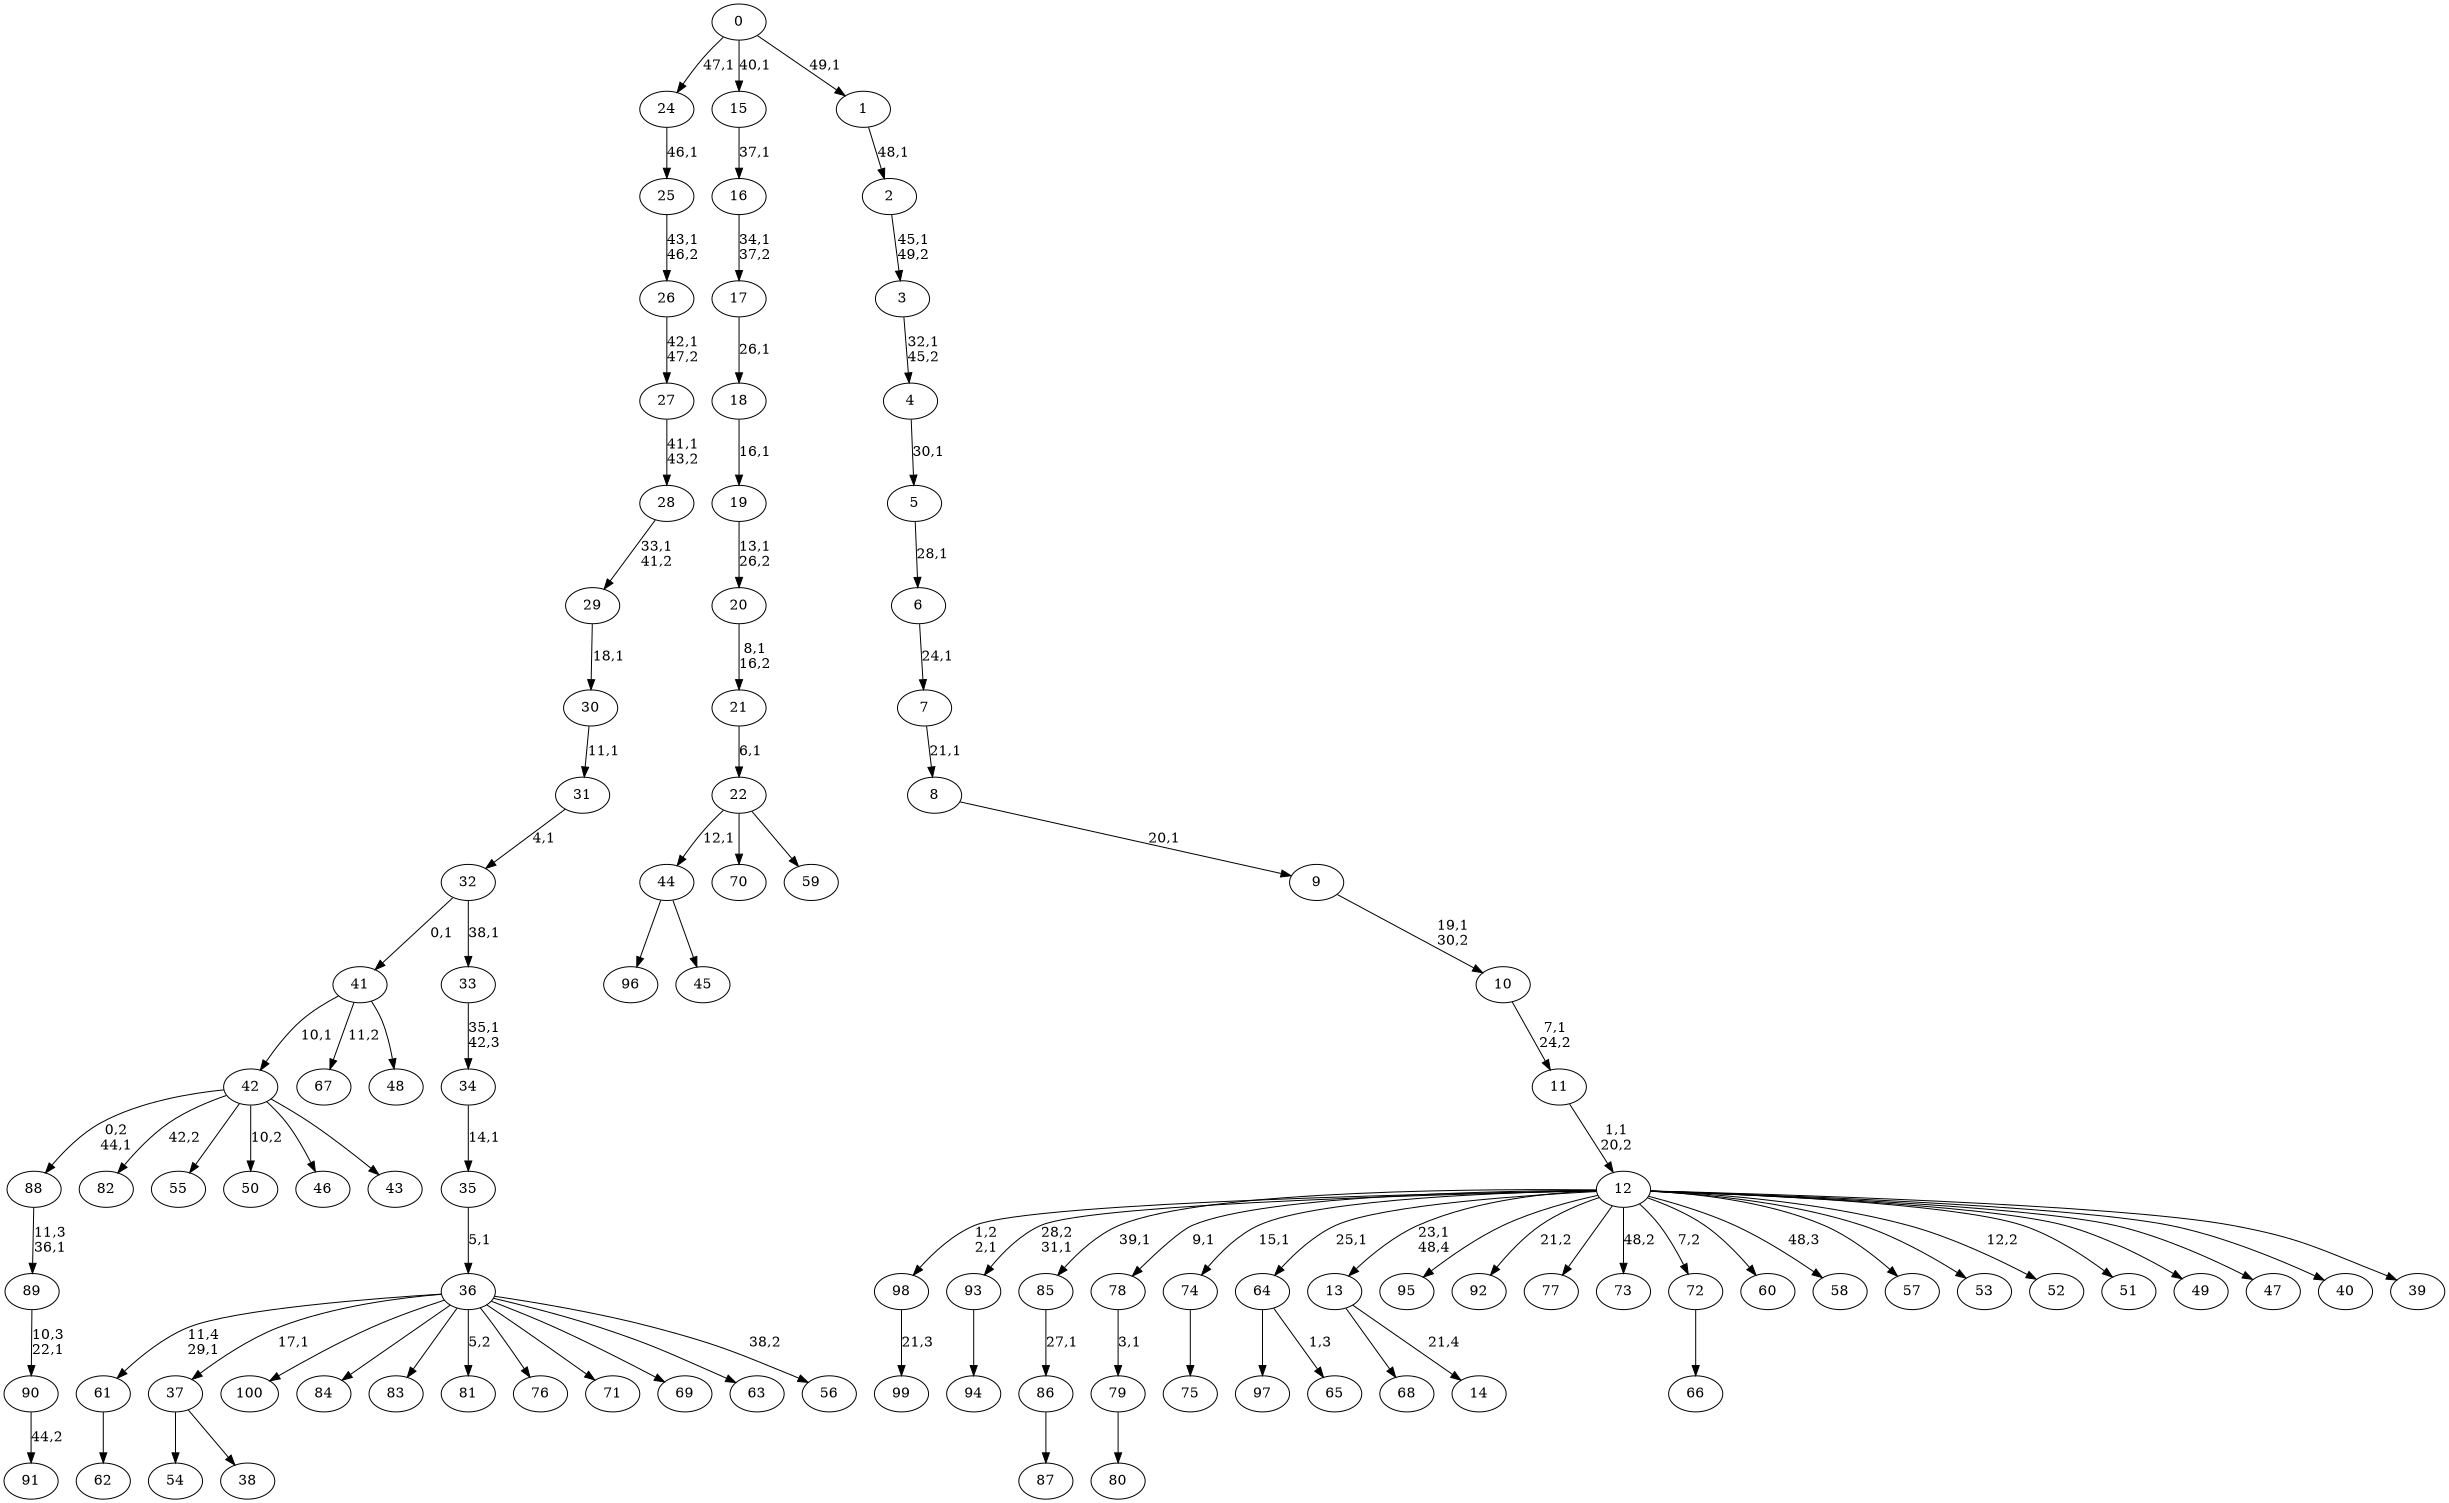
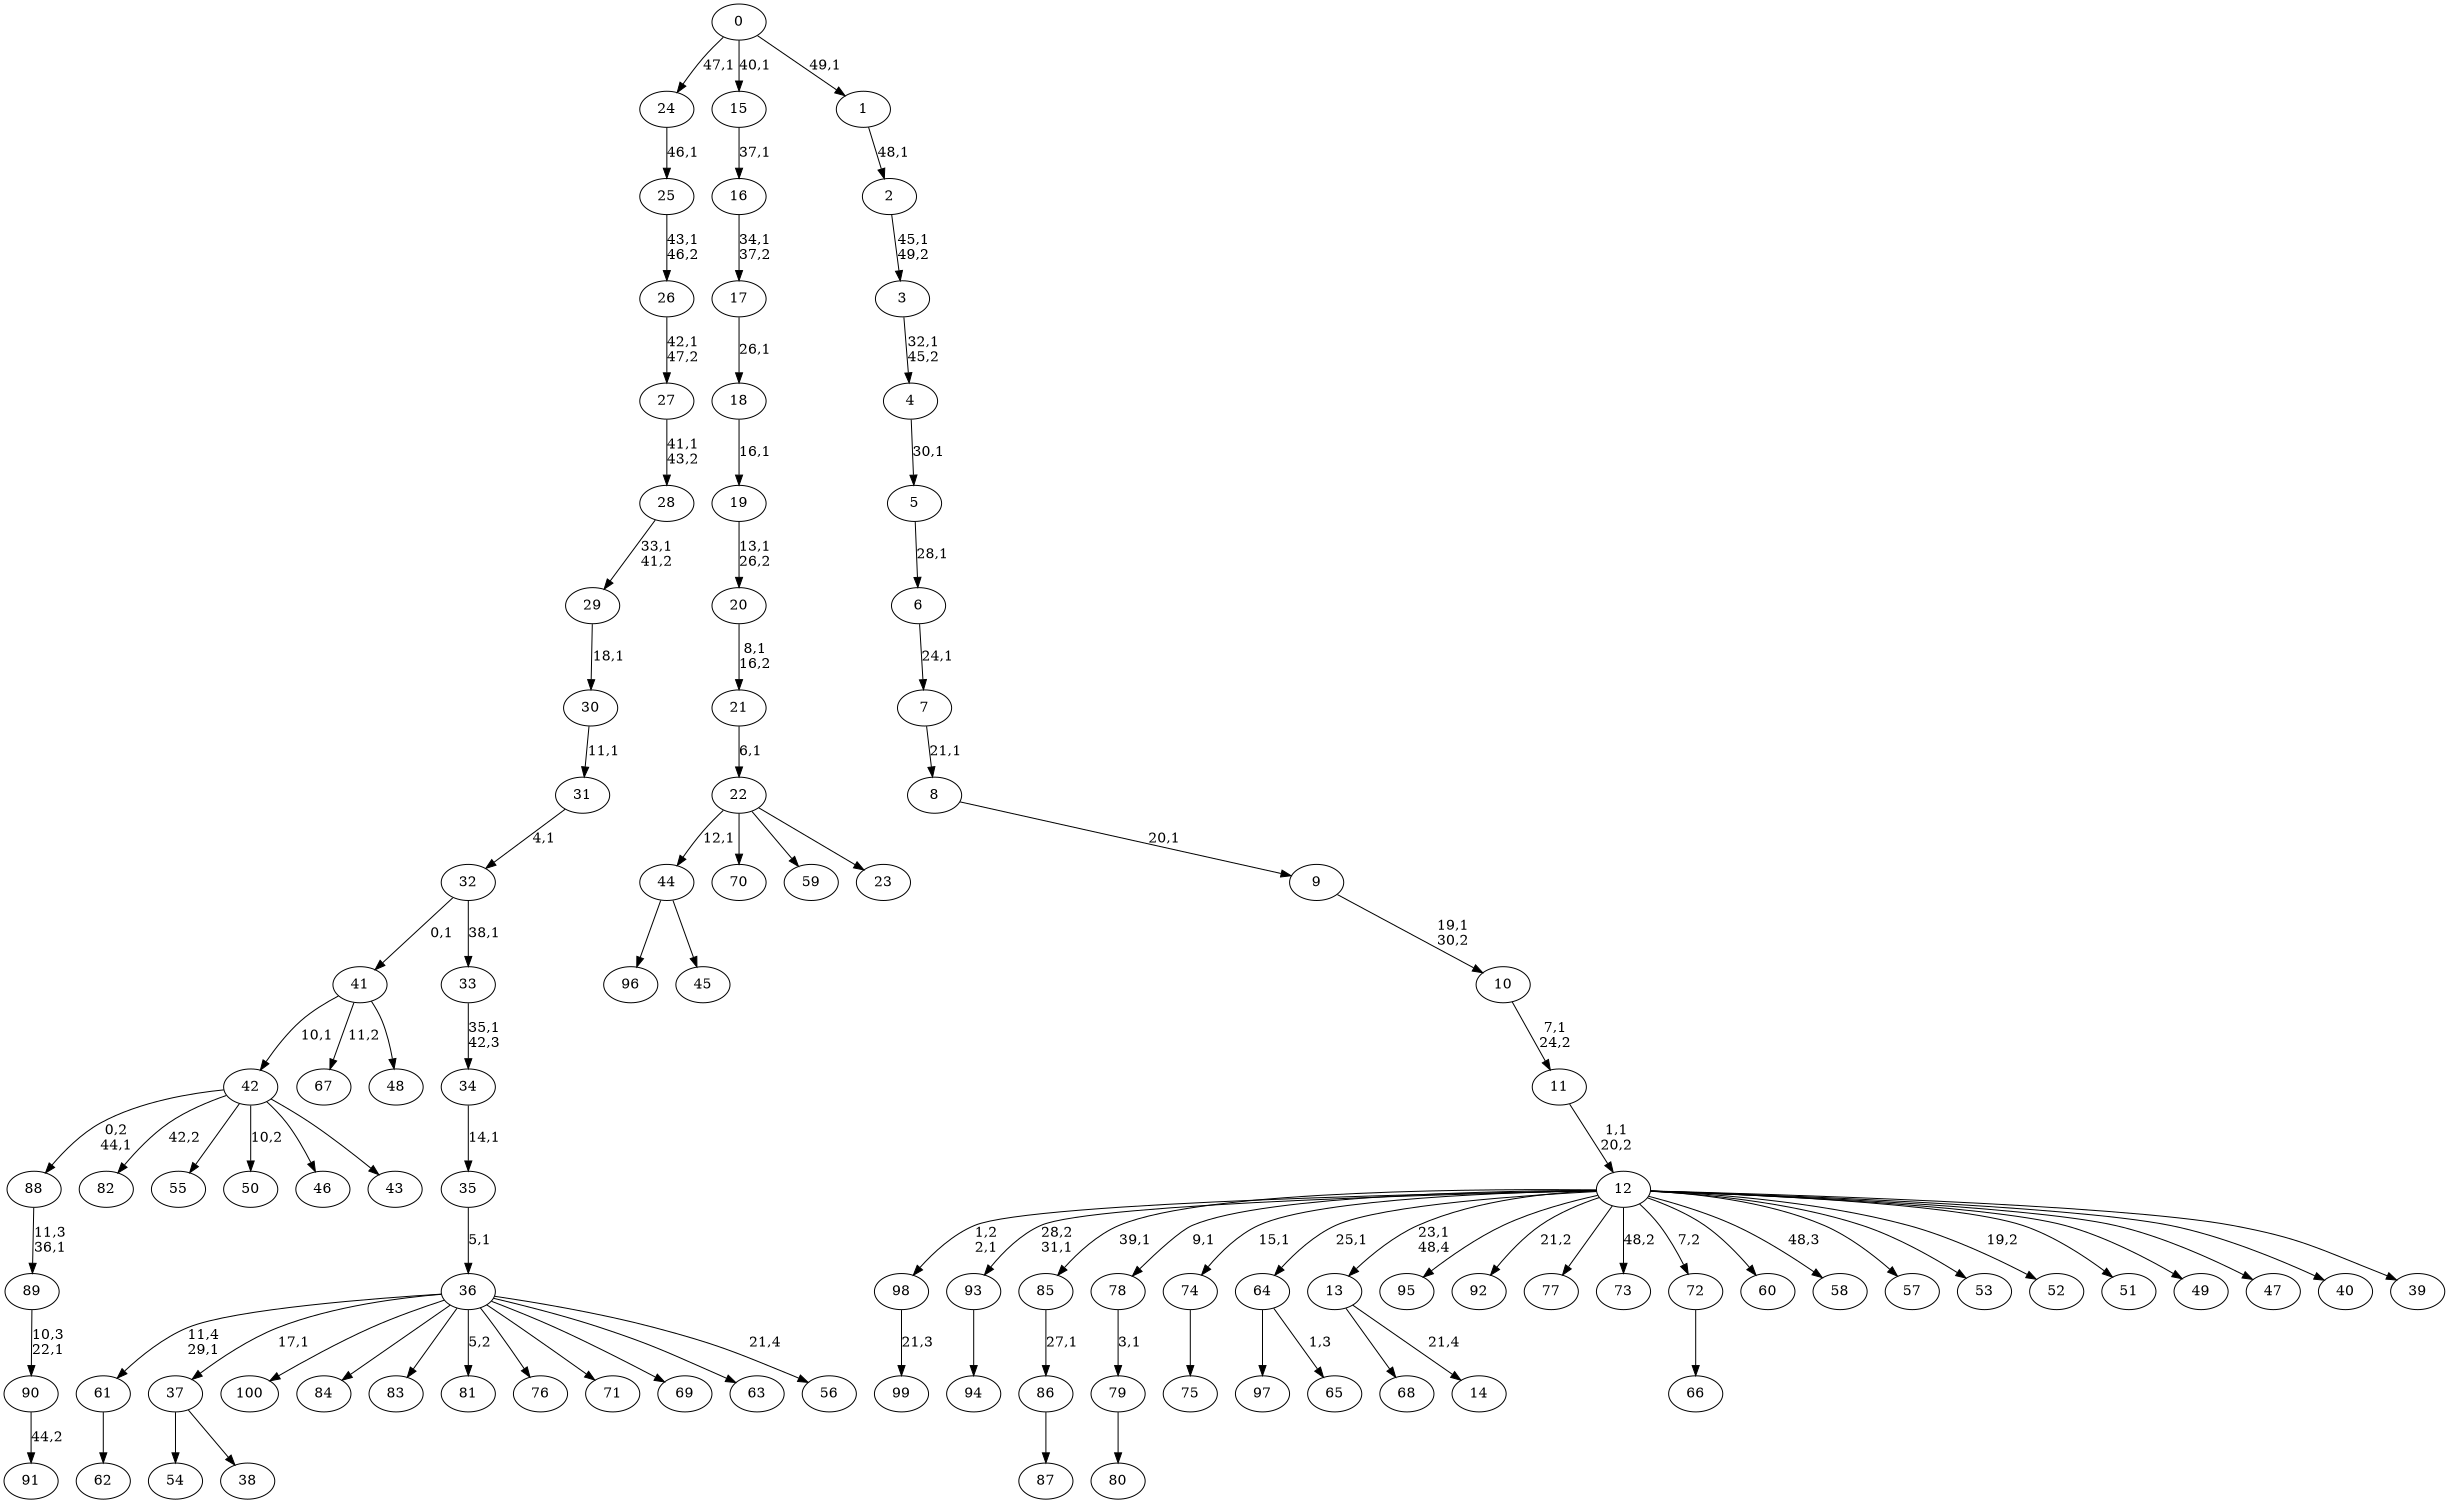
node "23": added
edge "12" -> "52": label "12,2" -> "19,2"
edge "36" -> "56": label "38,2" -> "21,4"
